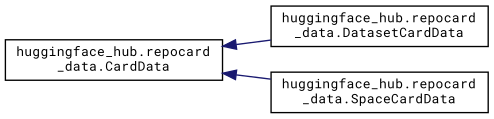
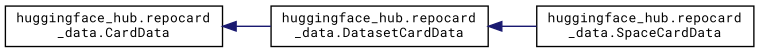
edge "huggingface_hub.repocard _data.SpaceCardData" -> "huggingface_hub.repocard _data.CardData": now "huggingface_hub.repocard _data.SpaceCardData" -> "huggingface_hub.repocard _data.DatasetCardData"
